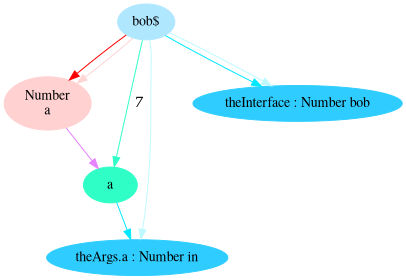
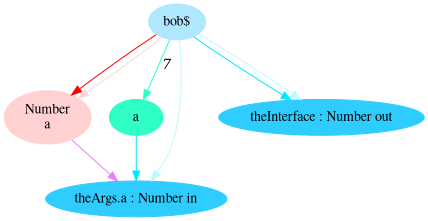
node "theInterface : Number bob": label "theInterface : Number bob" -> "theInterface : Number out"
edge "Number a" -> "a": now "Number a" -> "theArgs.a : Number in"
